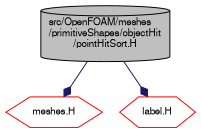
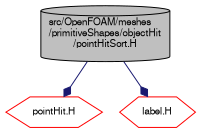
node "meshes.H": label "meshes.H" -> "pointHit.H"
